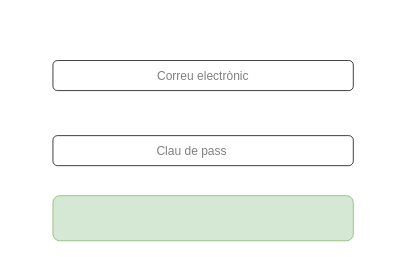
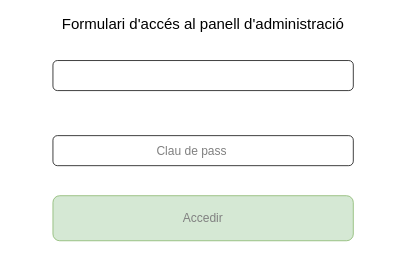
node "Formulari d'accés al panell d'administració": added
node "Correu electrònic": removed
node "Accedir": added
